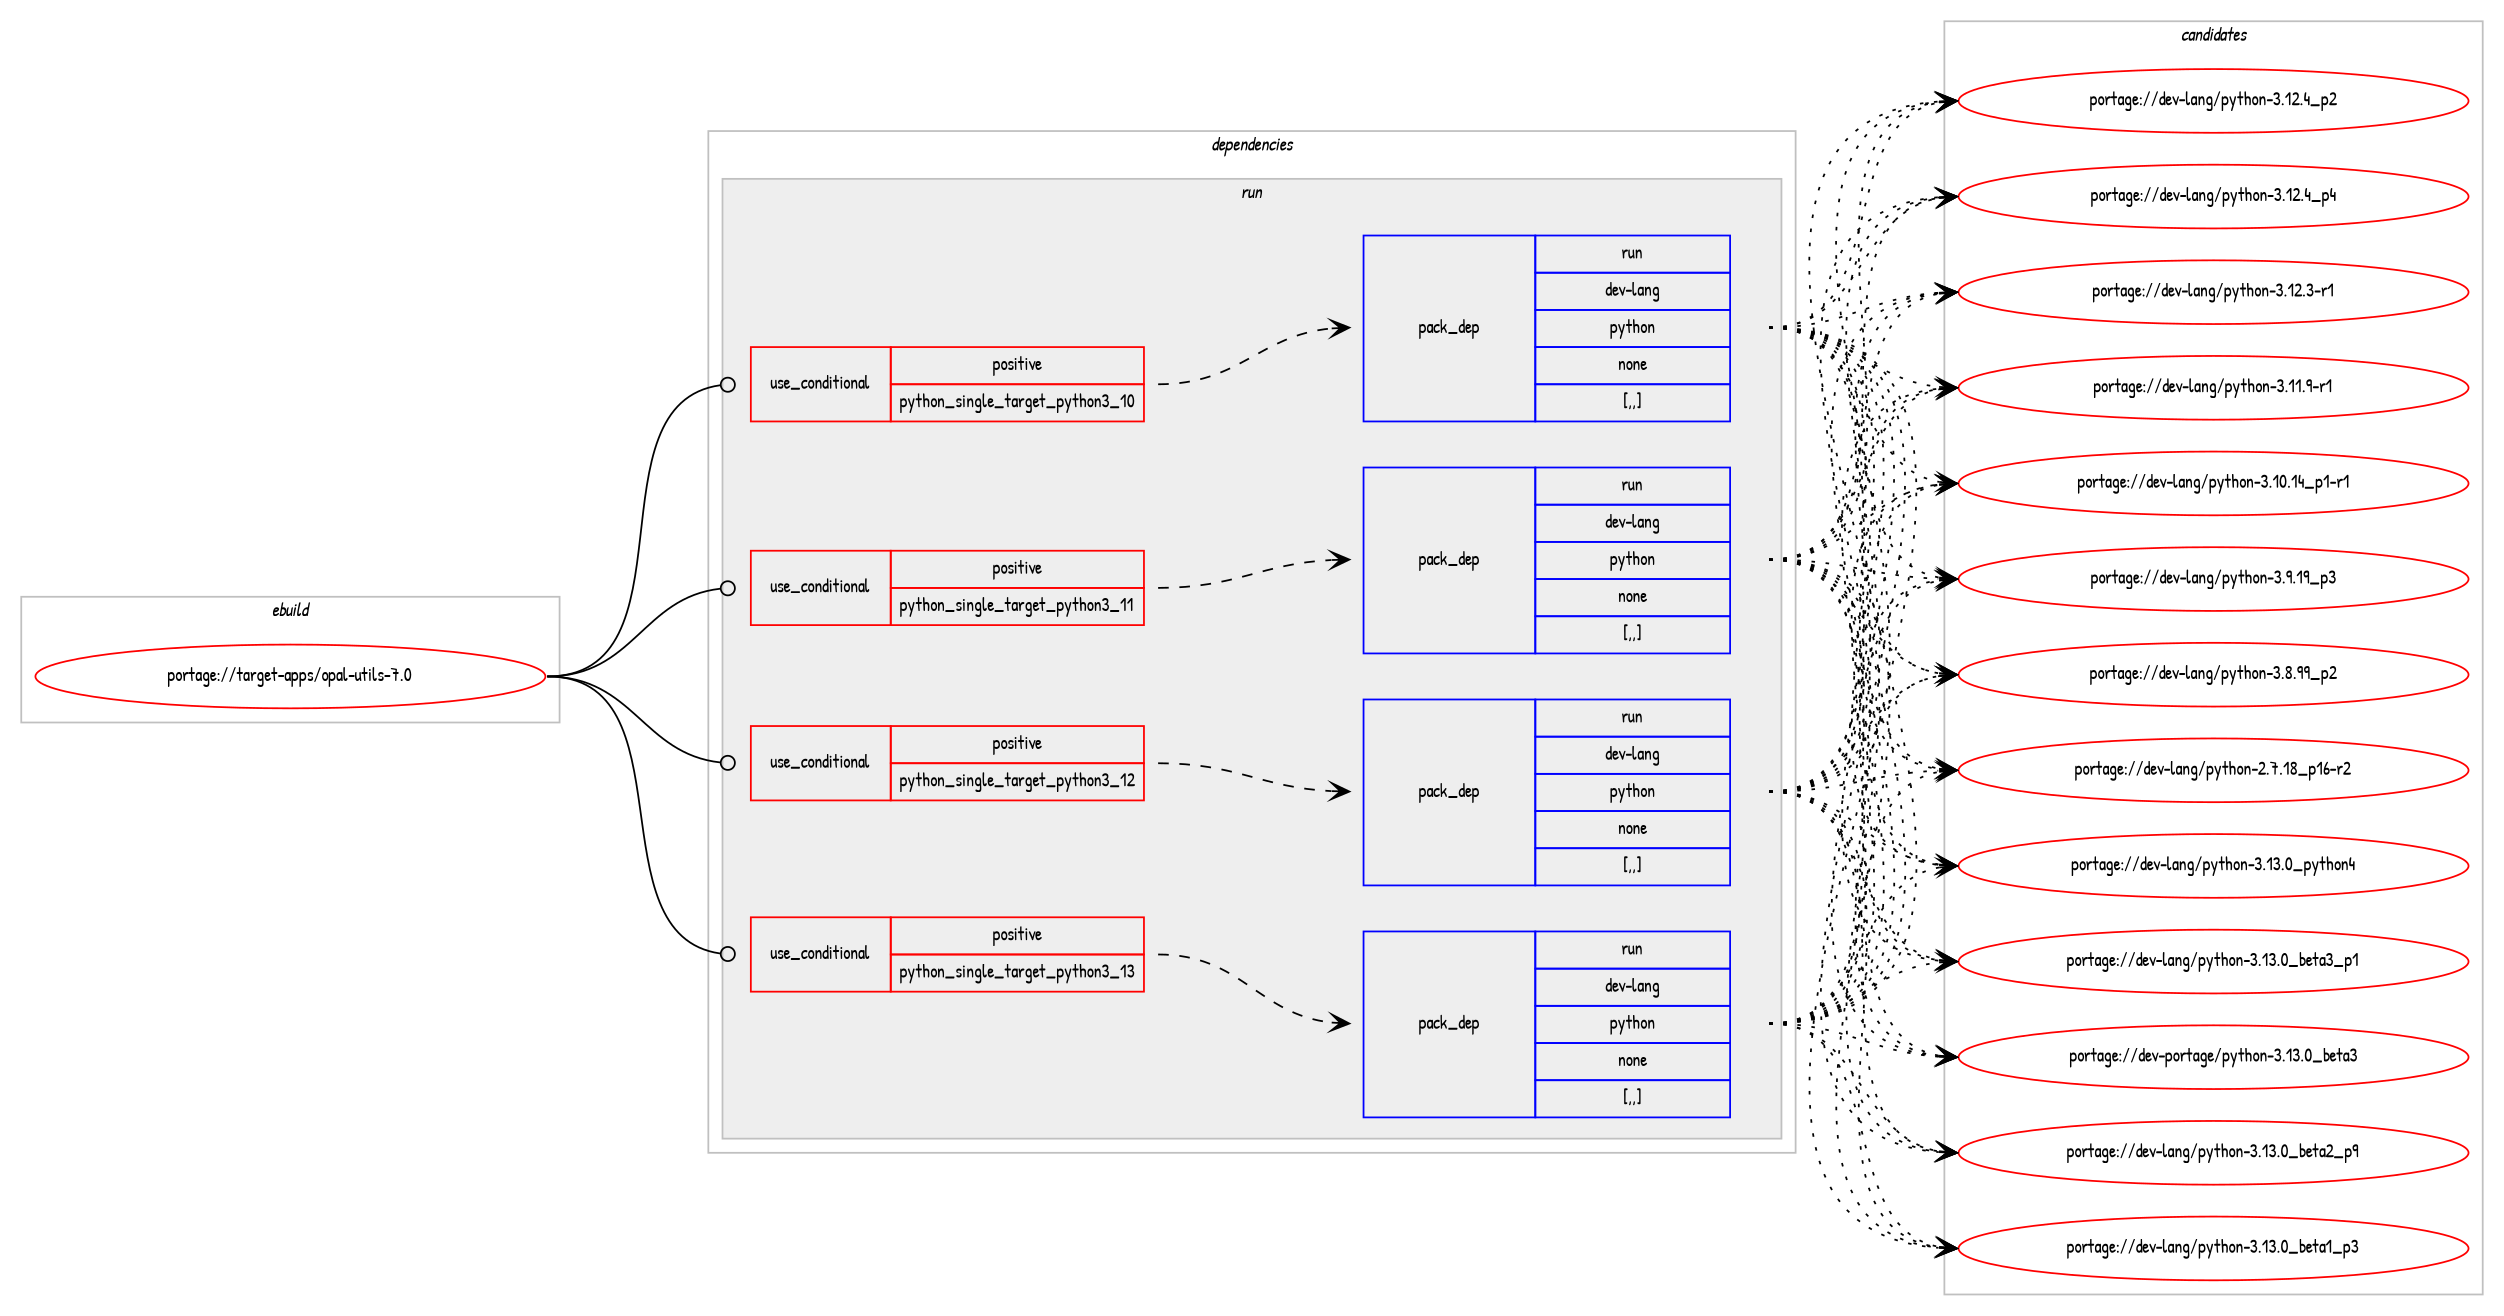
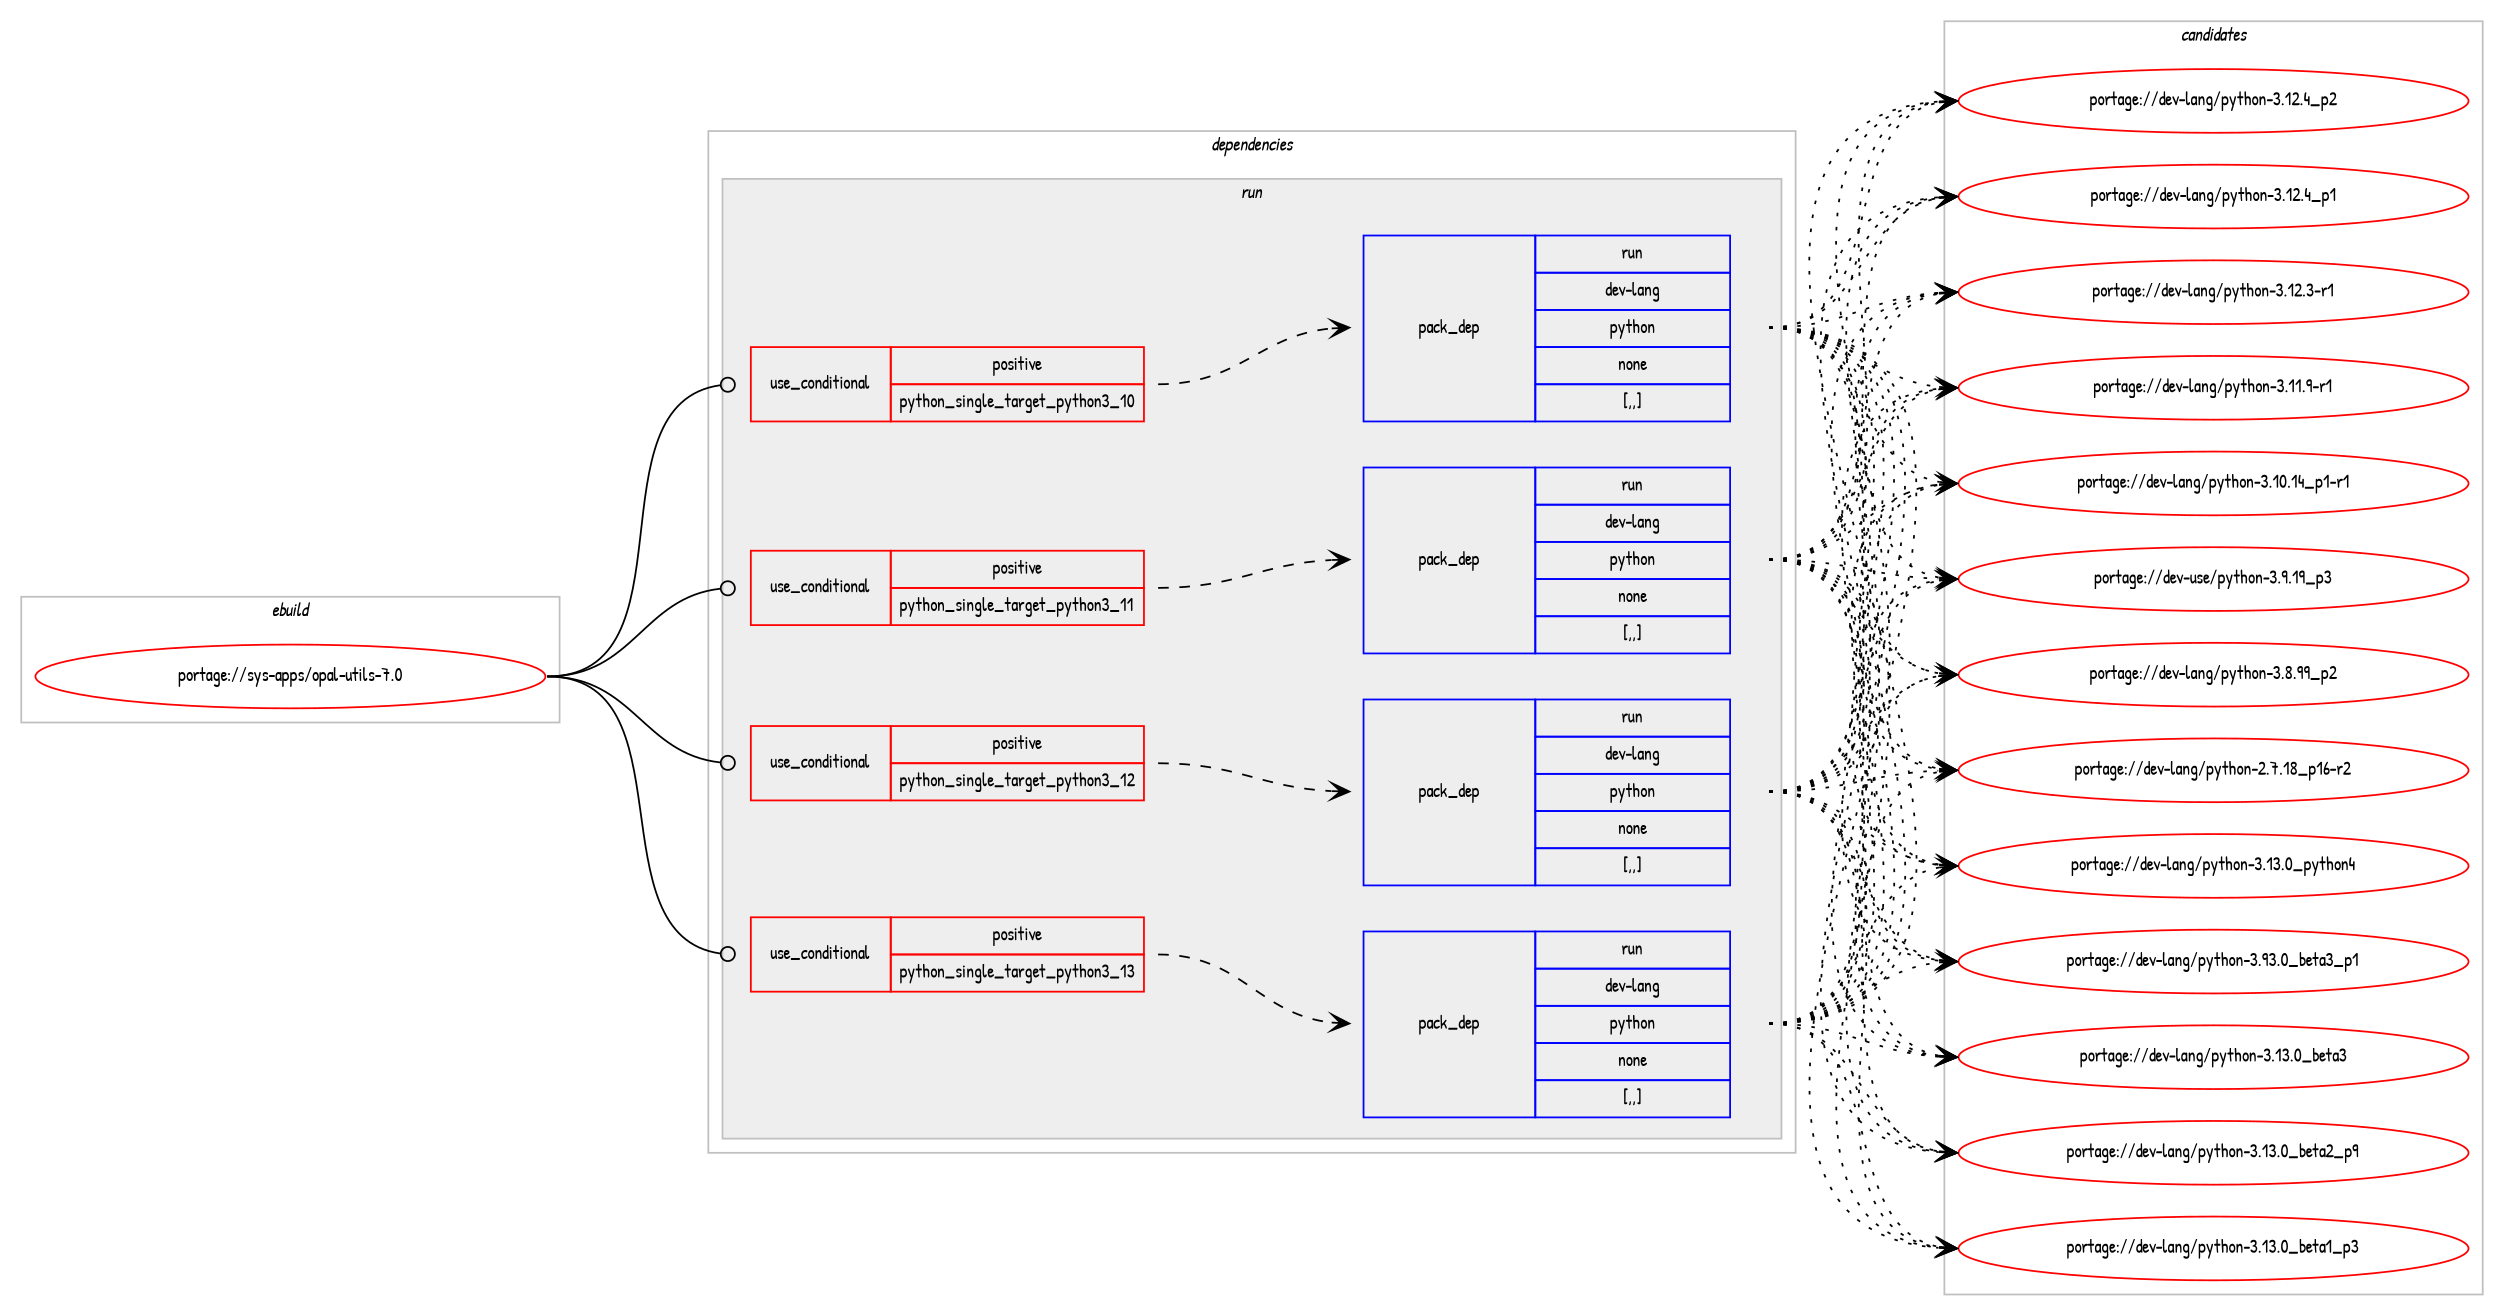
node "portage://dev-lang/python-3.12.4_p4": label "portage://dev-lang/python-3.12.4_p4" -> "portage://dev-lang/python-3.12.4_p1"
node "portage://dev-lang/python-3.9.19_p3": label "portage://dev-lang/python-3.9.19_p3" -> "portage://dev-use/python-3.9.19_p3"
node "portage://target-apps/opal-utils-7.0": label "portage://target-apps/opal-utils-7.0" -> "portage://sys-apps/opal-utils-7.0"
node "portage://dev-lang/python-3.13.0_beta3_p1": label "portage://dev-lang/python-3.13.0_beta3_p1" -> "portage://dev-lang/python-3.93.0_beta3_p1"
node "portage://dev-portage/python-3.13.0_beta3": label "portage://dev-portage/python-3.13.0_beta3" -> "portage://dev-lang/python-3.13.0_beta3"
